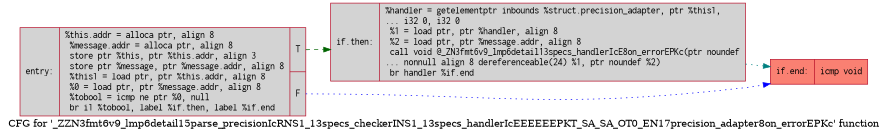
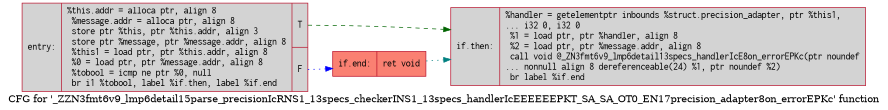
edge "if.then:" -> "if.end:": reversed
node "if.end:": text "icmp void" -> "ret void"
node "if.then:": text "br handler %if.end" -> "br label %if.end"
